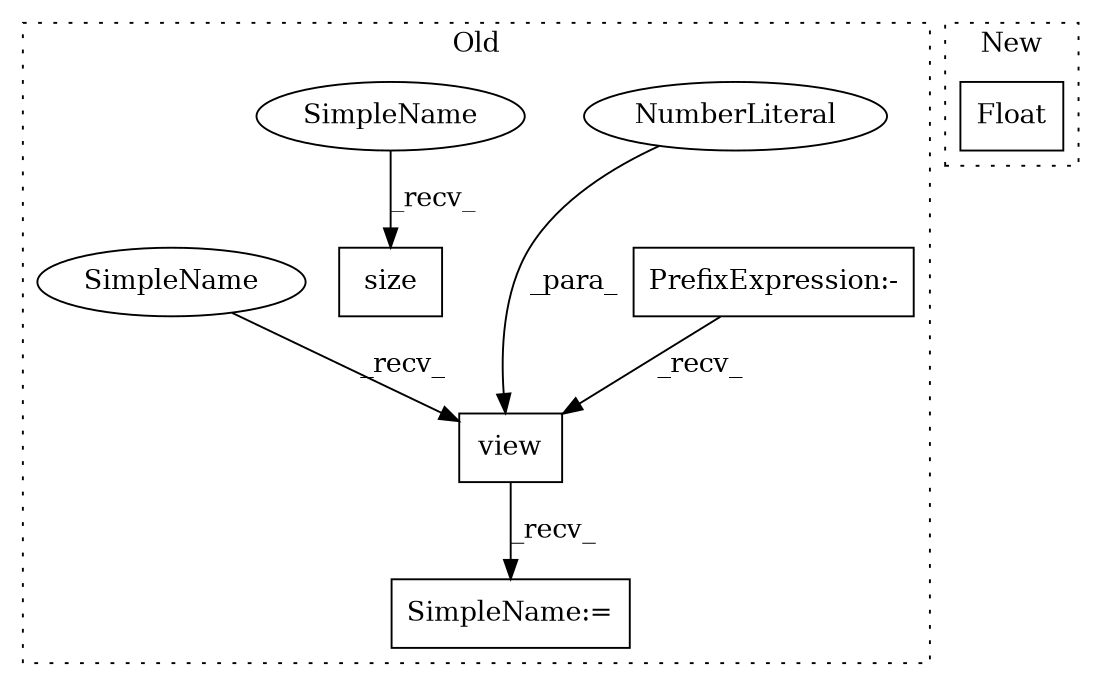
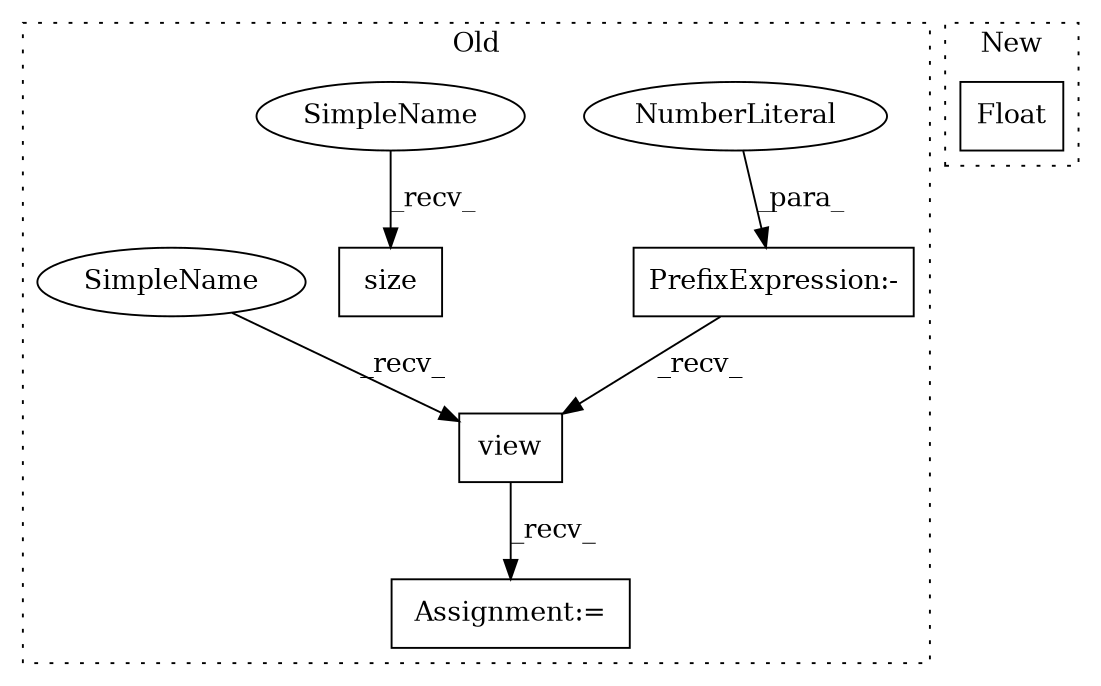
edge "NumberLiteral" -> "view": now "NumberLiteral" -> "PrefixExpression:-"
node "SimpleName:=": label "SimpleName:=" -> "Assignment:="
